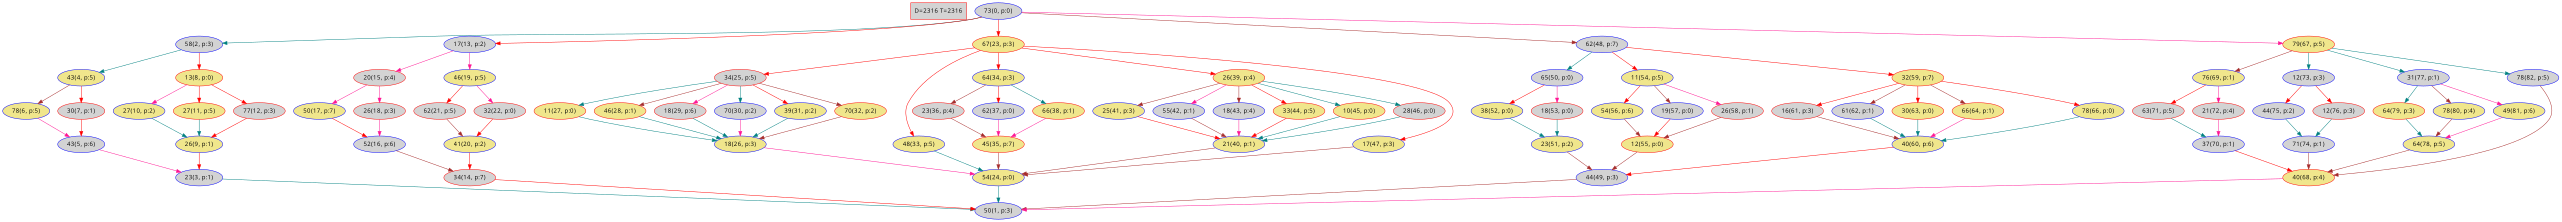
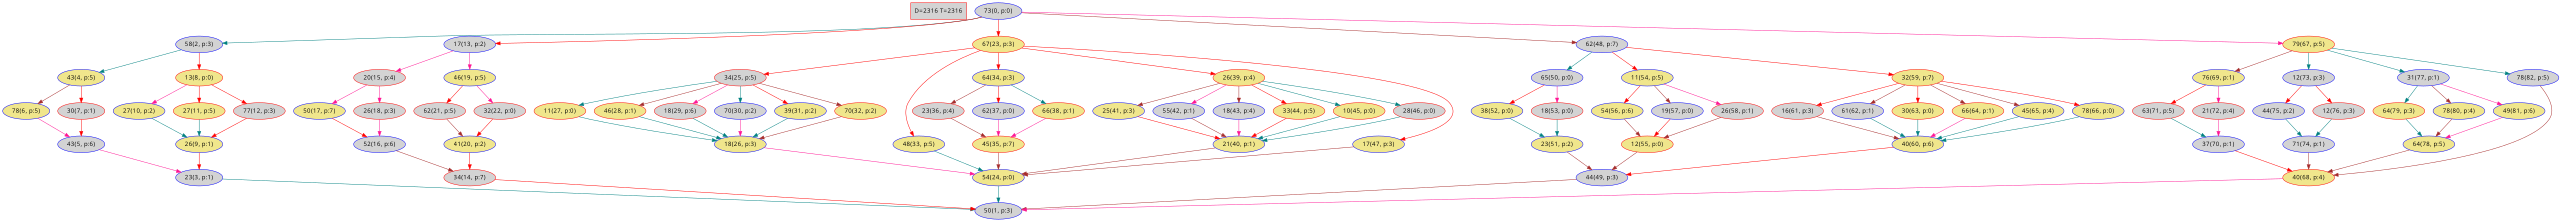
node "45(65, p:4)": added
